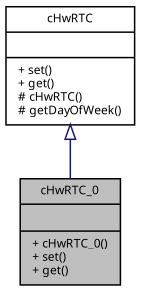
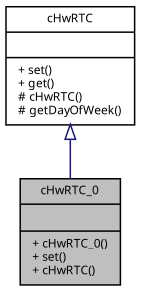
node "cHwRTC_0": text "+ get()" -> "+ cHwRTC()"
